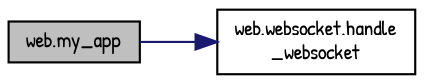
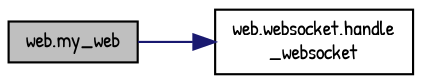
node "web.my_app": label "web.my_app" -> "web.my_web"
